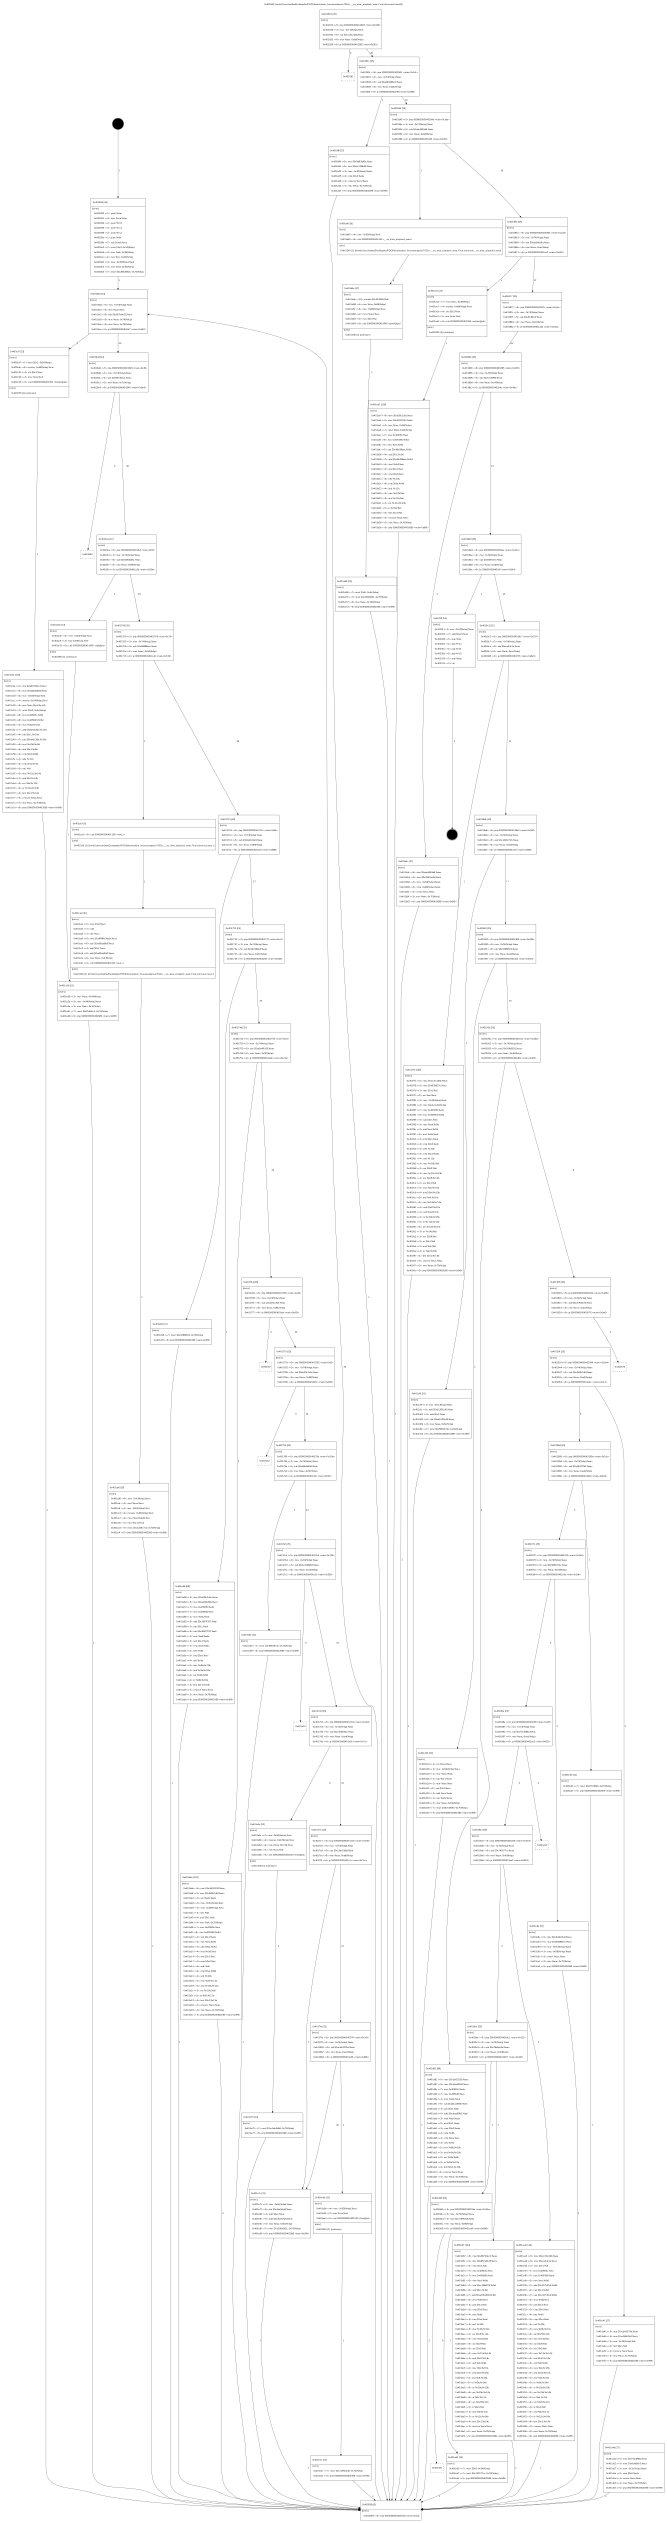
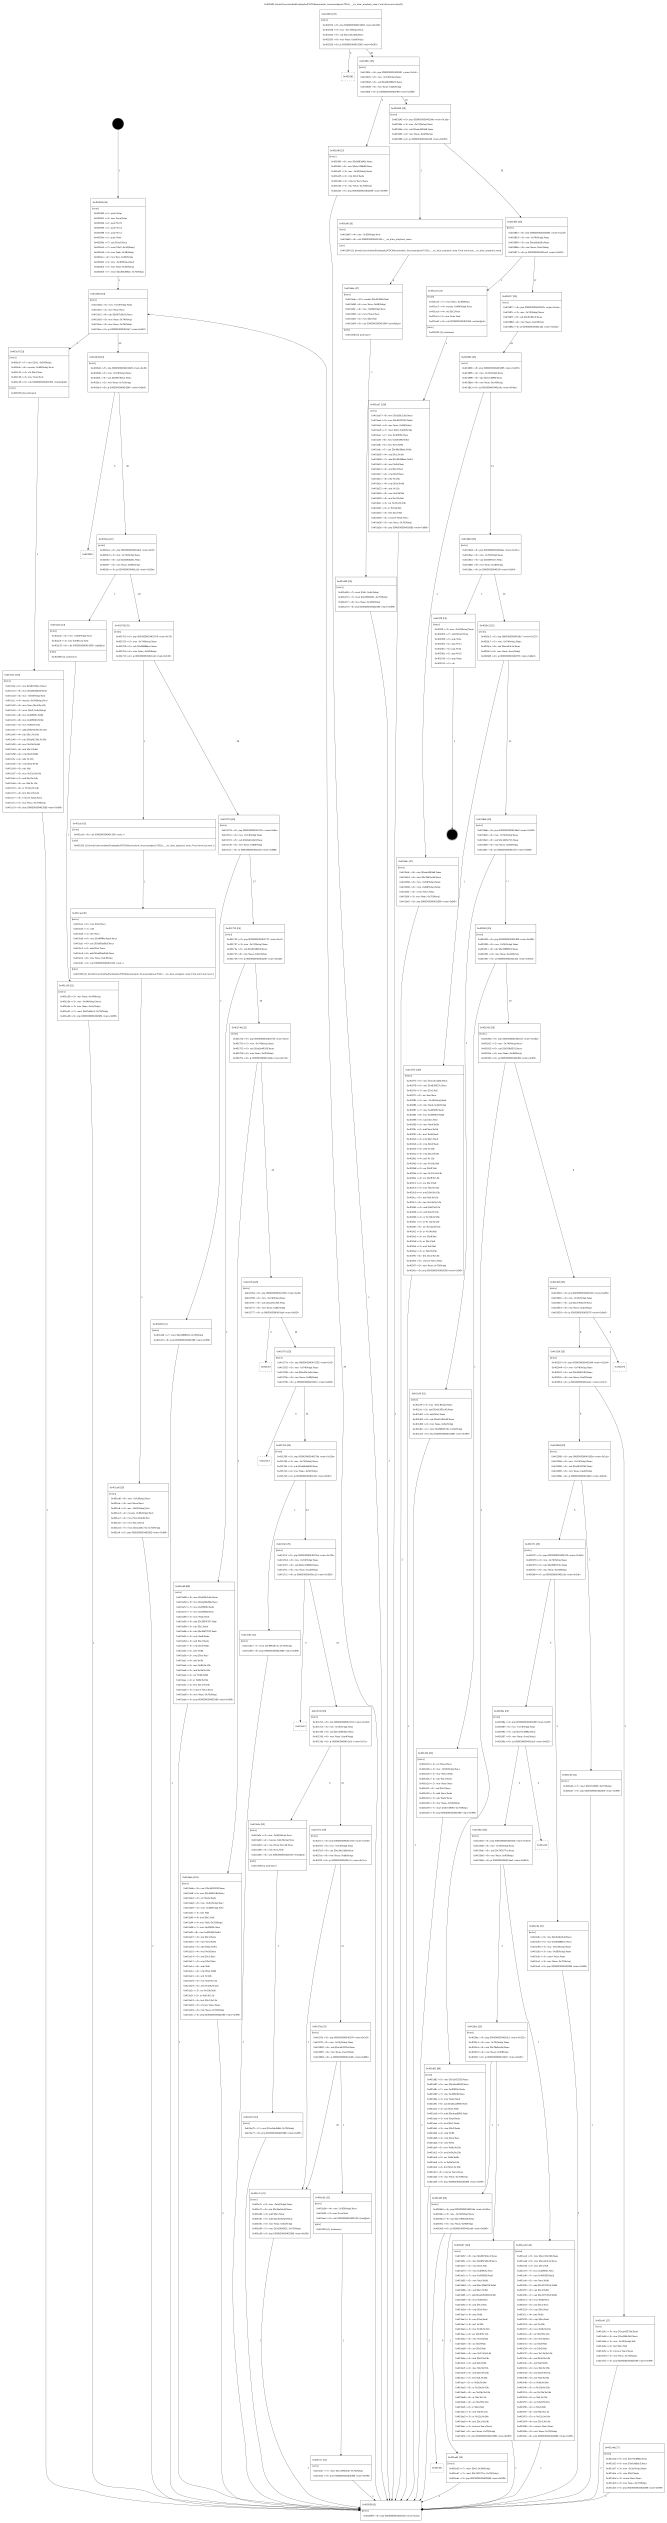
edge "0x401926 [25]" -> "0x40193f [25]": added, label "8"
